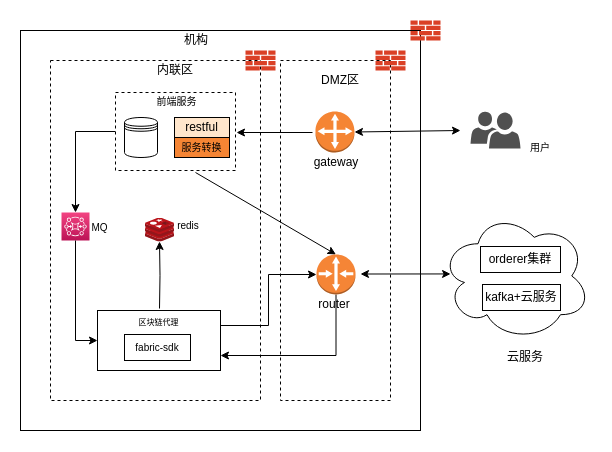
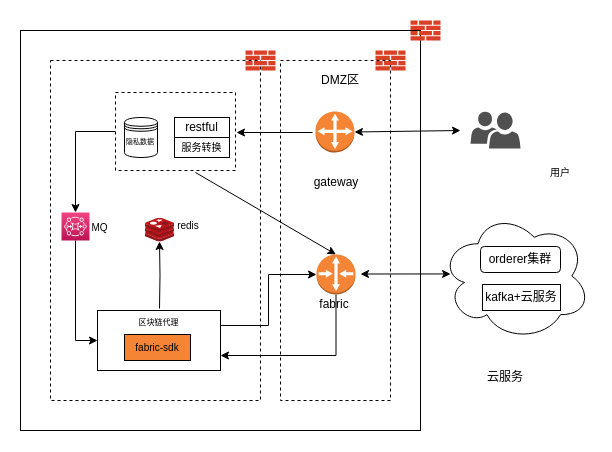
node "机构": removed
node "内联区": removed
node "前端服务": removed
node "restful": fillcolor #ffe6cc -> #ffffff
node "隐私数据": added
node "服务转换": fillcolor #f58534 -> #ffffff
node "用户": moved (541, 148) -> (561, 173)
node "gateway": moved (337, 163) -> (337, 183)
node "orderer集群": shape rectangle -> rounded rectangle
node "router": label "router" -> "fabric"
node "fabric-sdk": fillcolor #ffffff -> #f58534
node "云服务": moved (526, 358) -> (506, 378)
